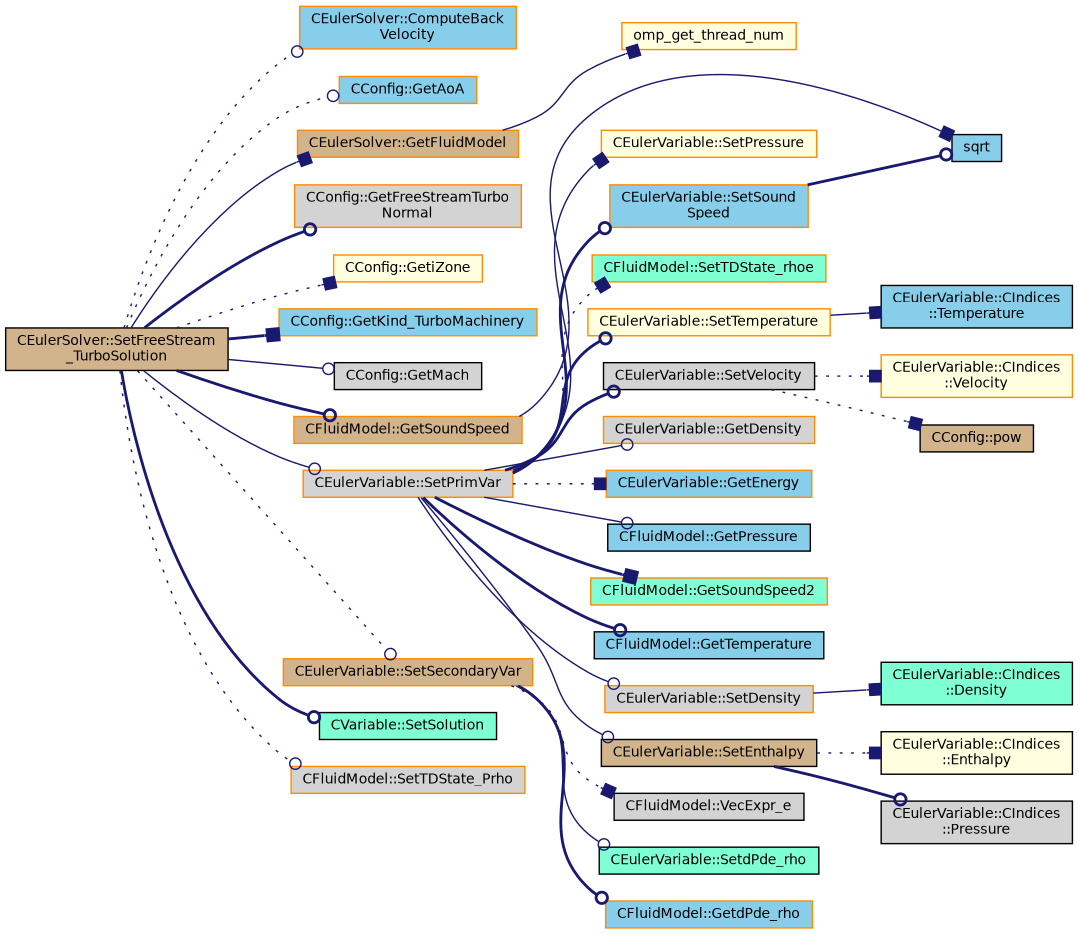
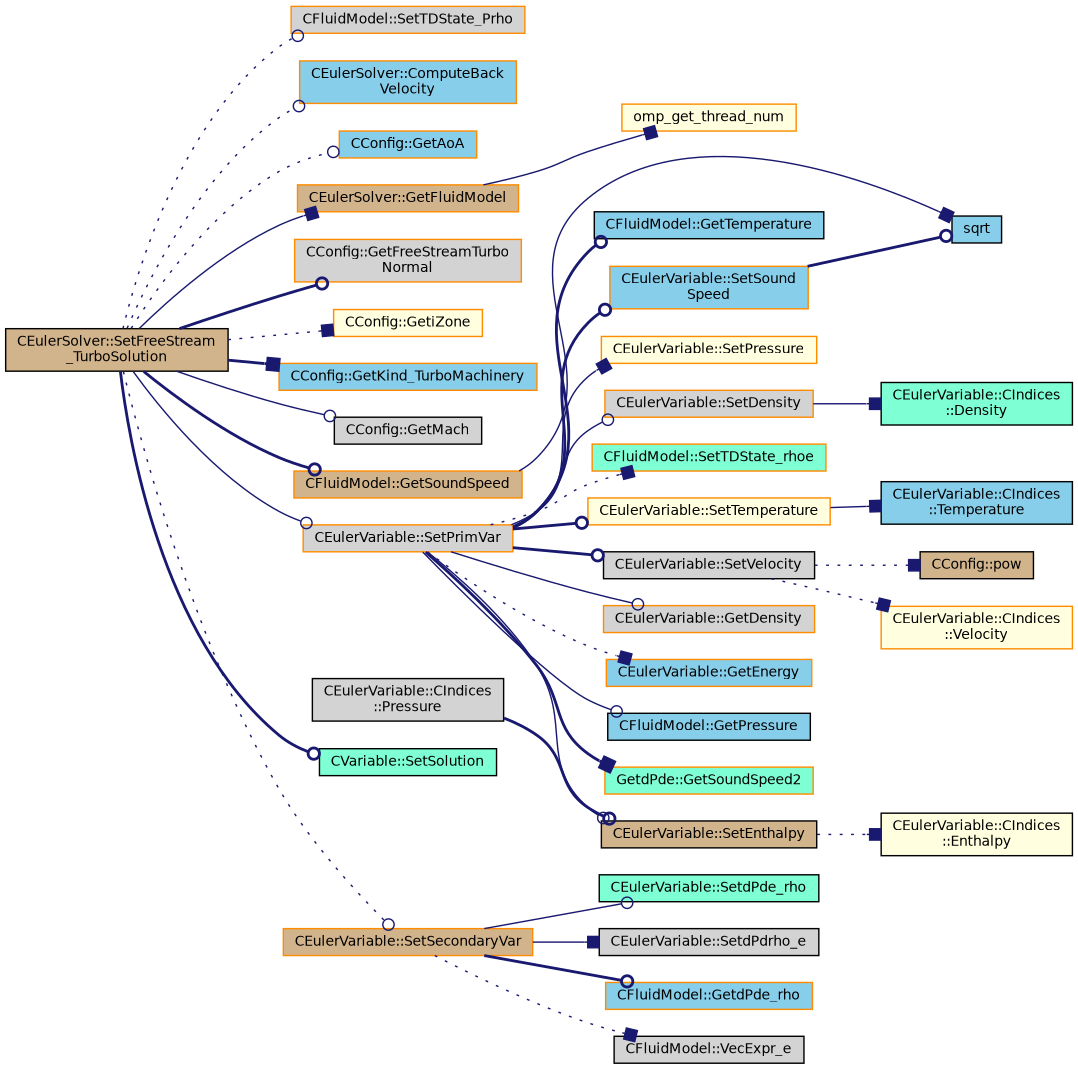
node "CFluidModel::GetSoundSpeed2": label "CFluidModel::GetSoundSpeed2" -> "GetdPde::GetSoundSpeed2"
edge "CEulerVariable::SetEnthalpy" -> "CEulerVariable::CIndices ::Pressure": reversed
node "CEulerVariable::SetdPdrho_e": added
